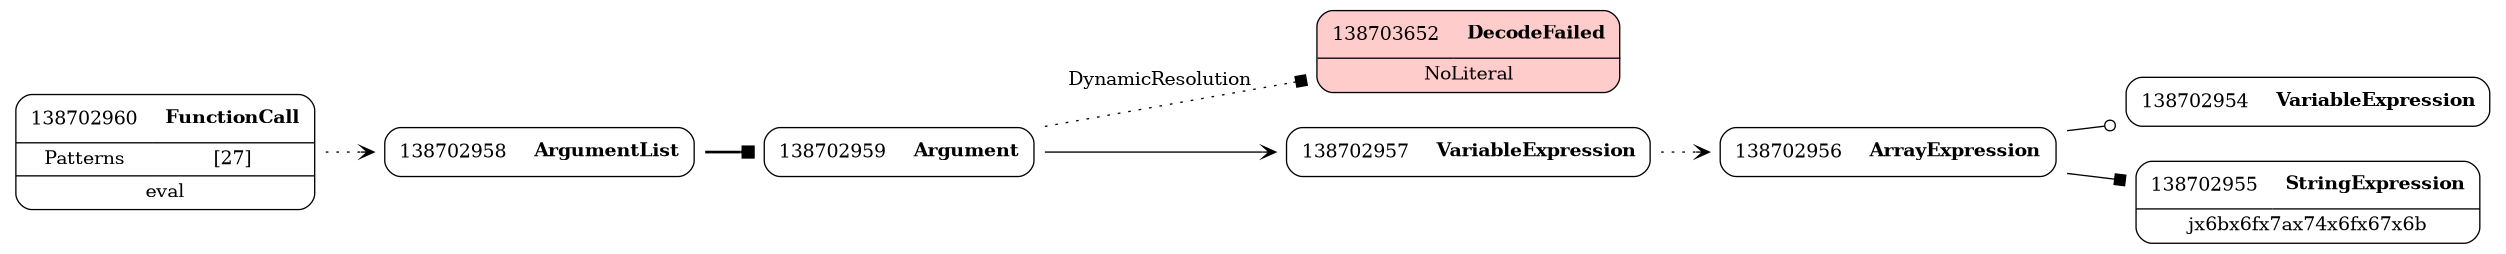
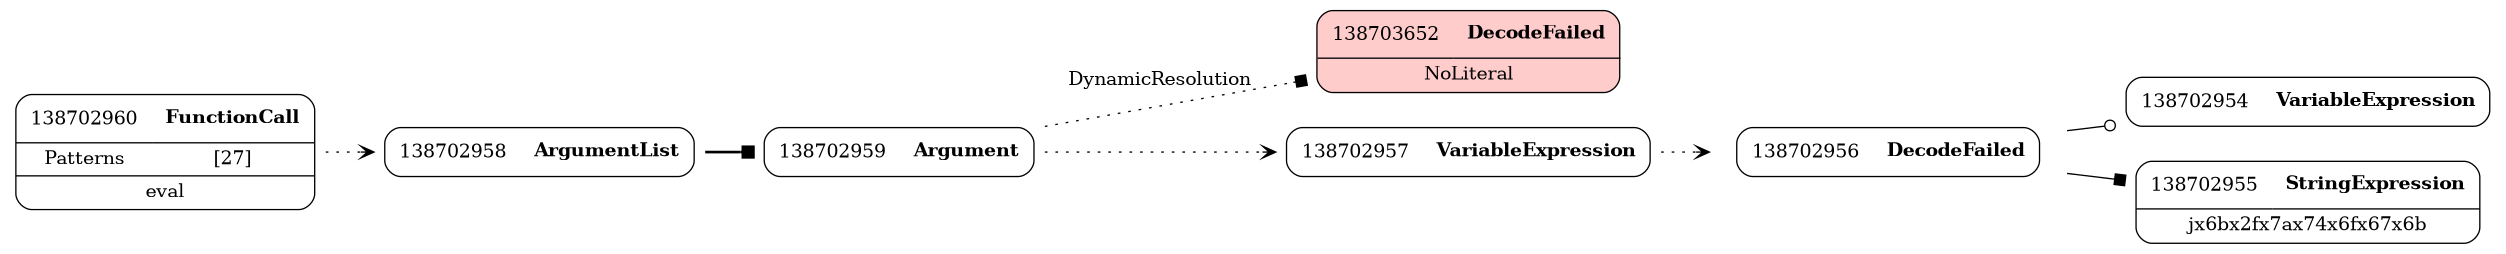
node "138702956": text "ArrayExpression" -> "DecodeFailed"
edge "138702959" -> "138702957": style solid -> dotted
node "138702955": text "jx6bx6fx7ax74x6fx67x6b" -> "jx6bx2fx7ax74x6fx67x6b"
